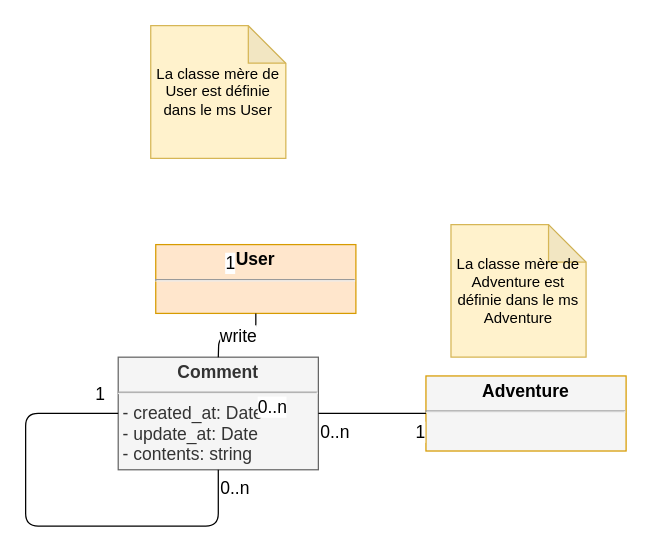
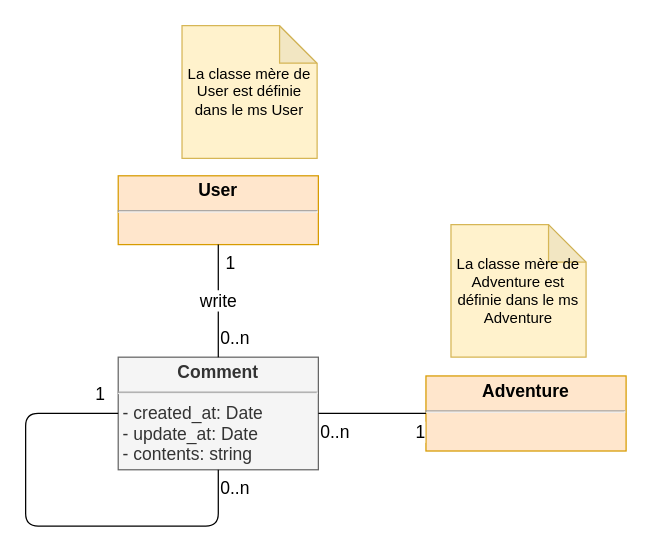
node "La classe mère de User est définie dans le ms User": moved (218, 92) -> (249, 92)
node "User": moved (256, 279) -> (218, 210)
node "Adventure": fillcolor #f5f5f5 -> #ffe6cc
